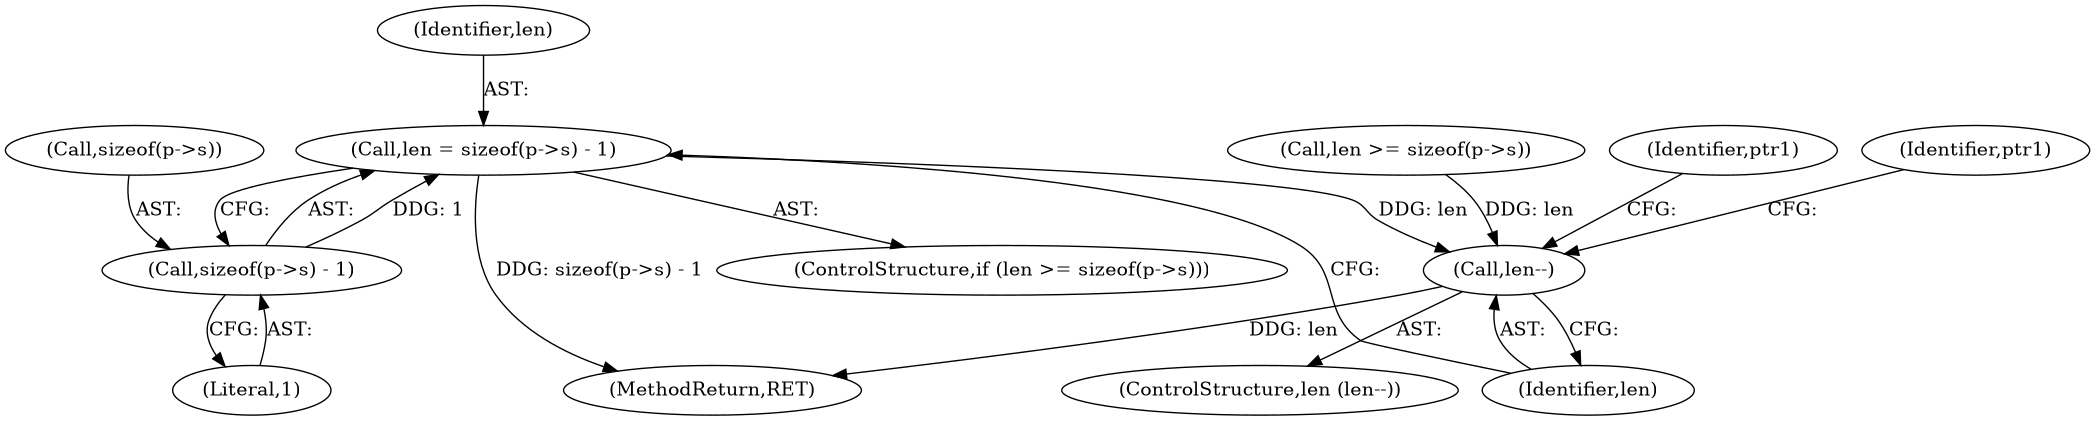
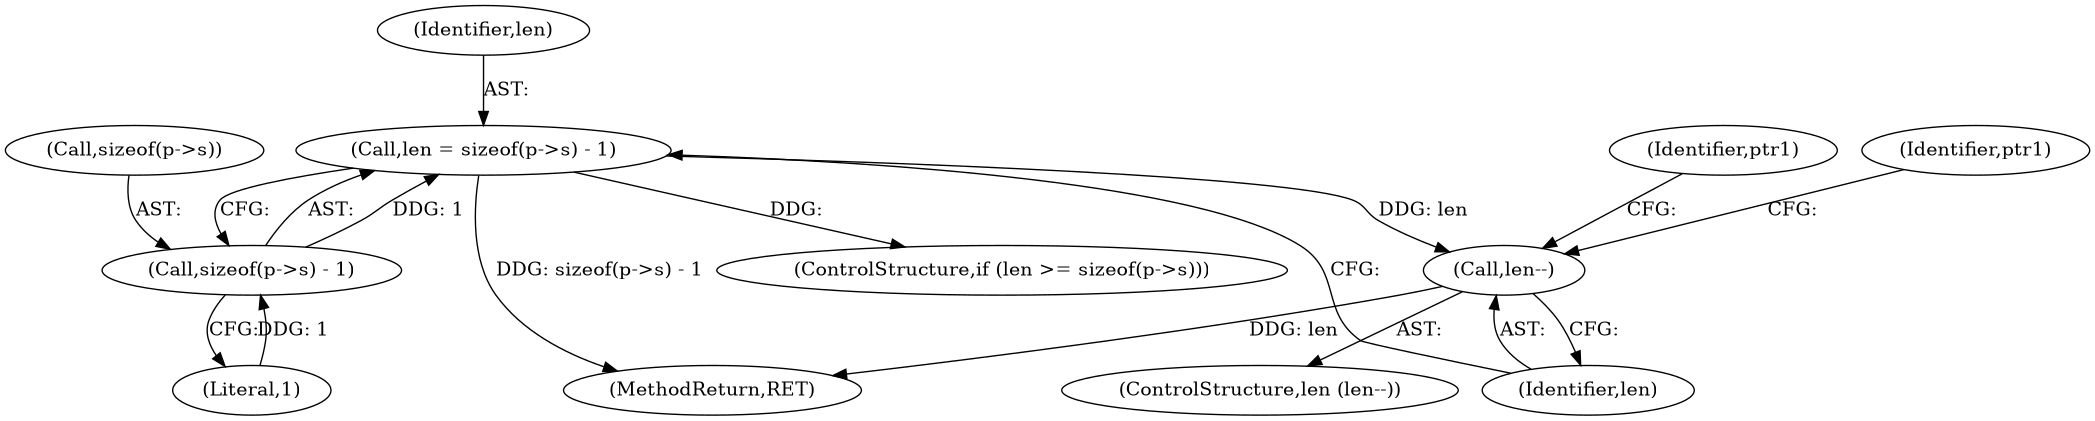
node "(Call,len >= sizeof(p->s))": removed
edge "(Call,len = sizeof(p->s) - 1)" -> "(ControlStructure,if (len >= sizeof(p->s)))": label "AST: " -> "DDG: "
edge "(Literal,1)" -> "(Call,sizeof(p->s) - 1)": label "AST: " -> "DDG: 1"
